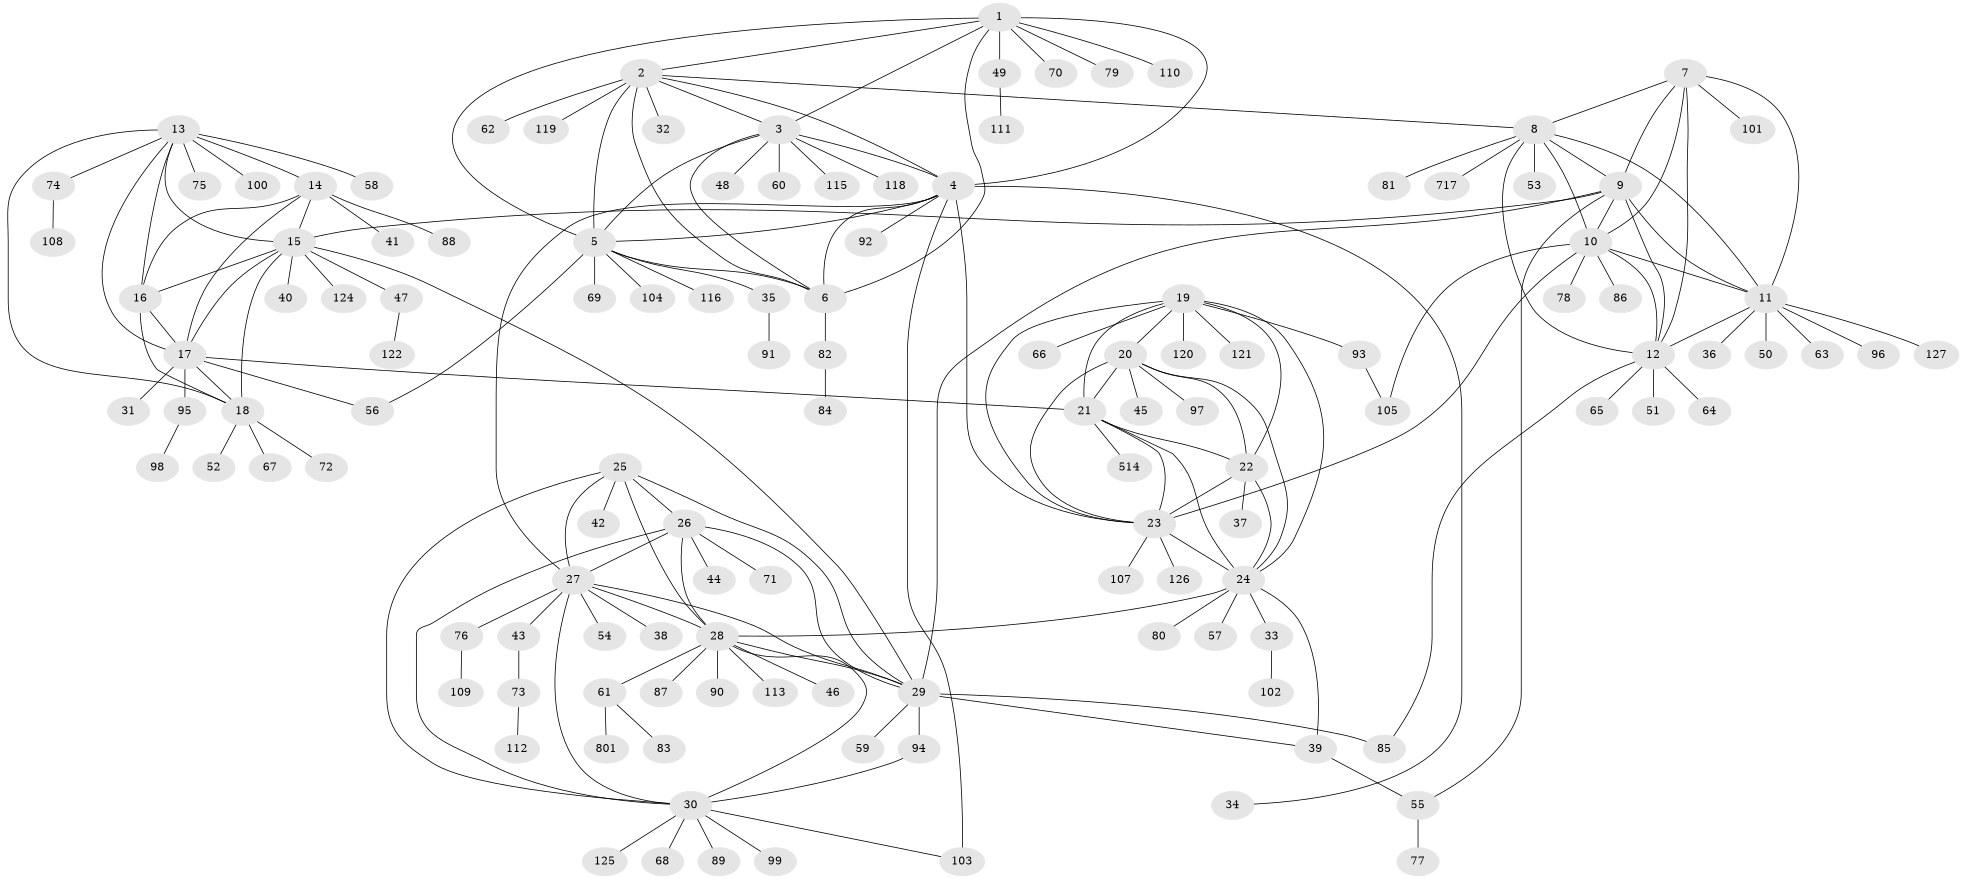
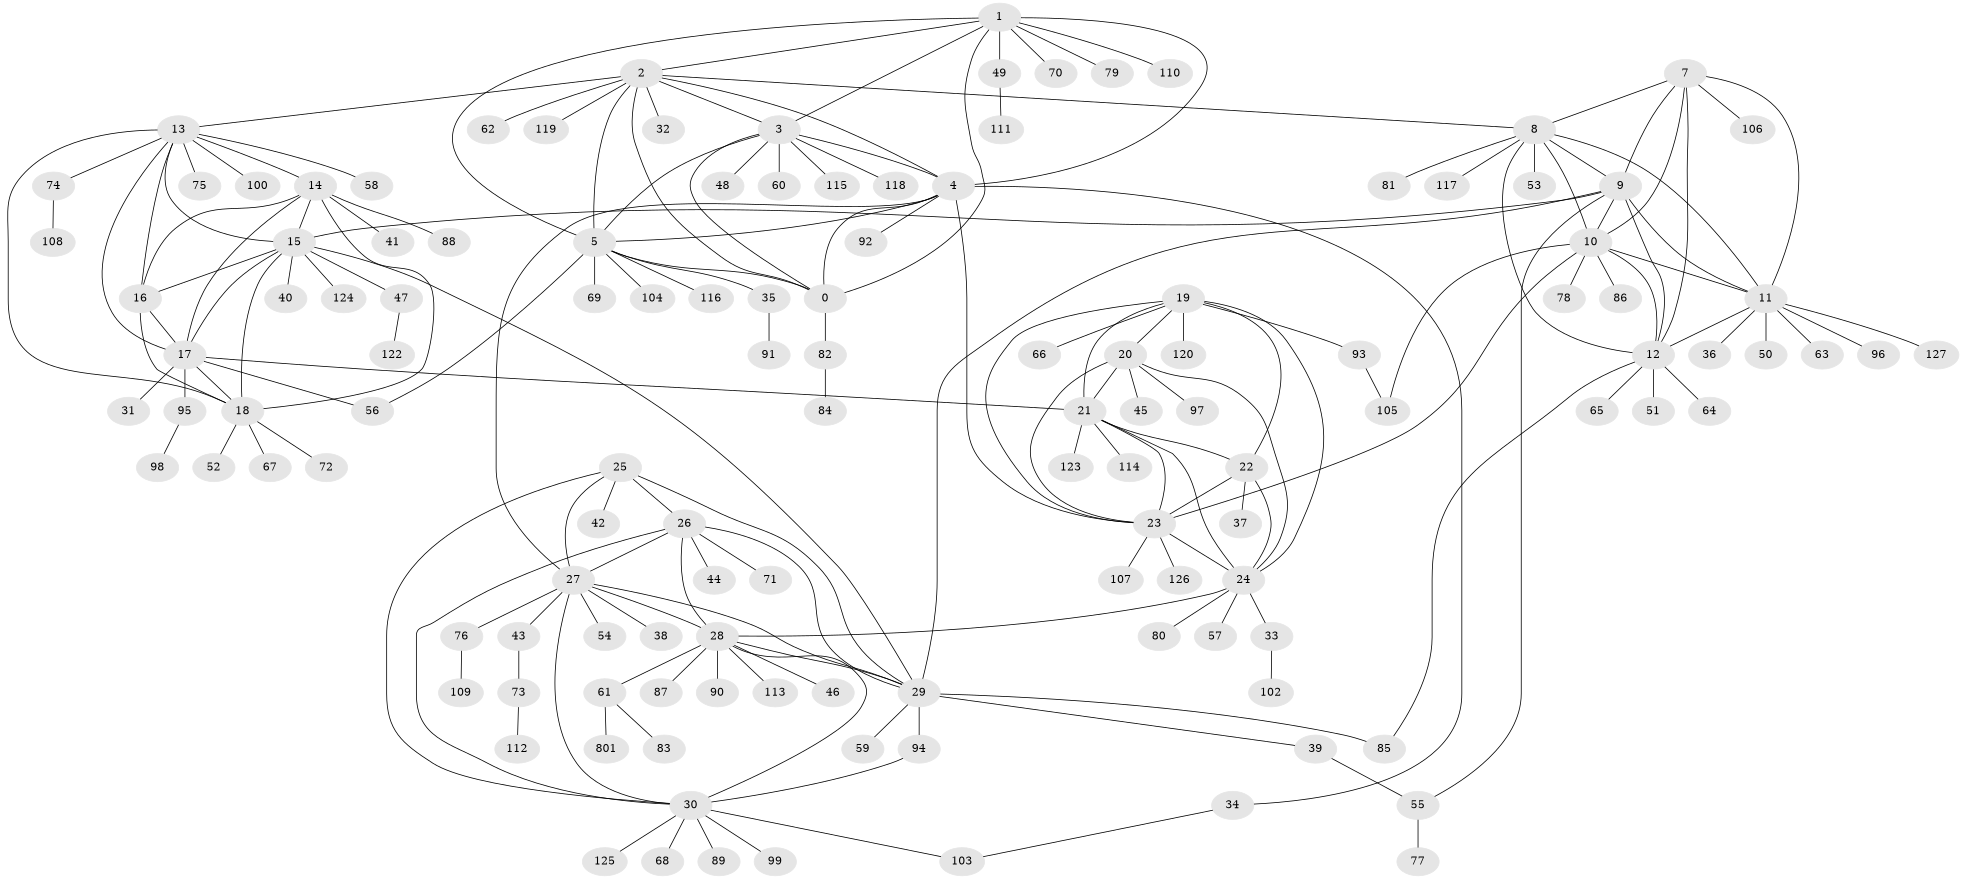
edge "2" -- "13": added
node "101": label "101" -> "106"
node "717": label "717" -> "117"
node "6": label "6" -> "0"
edge "14" -- "18": added
node "121": removed
edge "20" -- "22": removed
node "123": added
node "514": label "514" -> "114"
edge "4" -- "103": now "34" -- "103"
edge "25" -- "28": removed
edge "24" -- "39": removed
